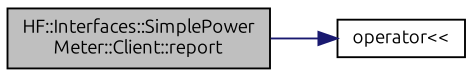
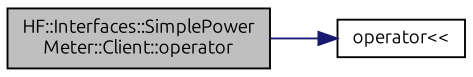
node "HF::Interfaces::SimplePower Meter::Client::report": label "HF::Interfaces::SimplePower Meter::Client::report" -> "HF::Interfaces::SimplePower Meter::Client::operator"
